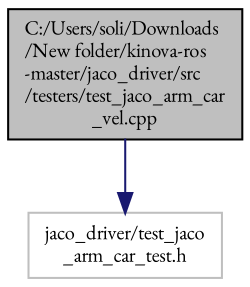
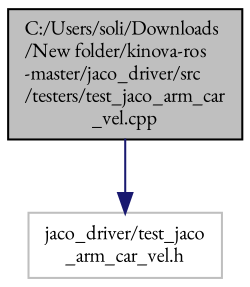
node "jaco_driver/test_jaco _arm_car_test.h": label "jaco_driver/test_jaco _arm_car_test.h" -> "jaco_driver/test_jaco _arm_car_vel.h"
